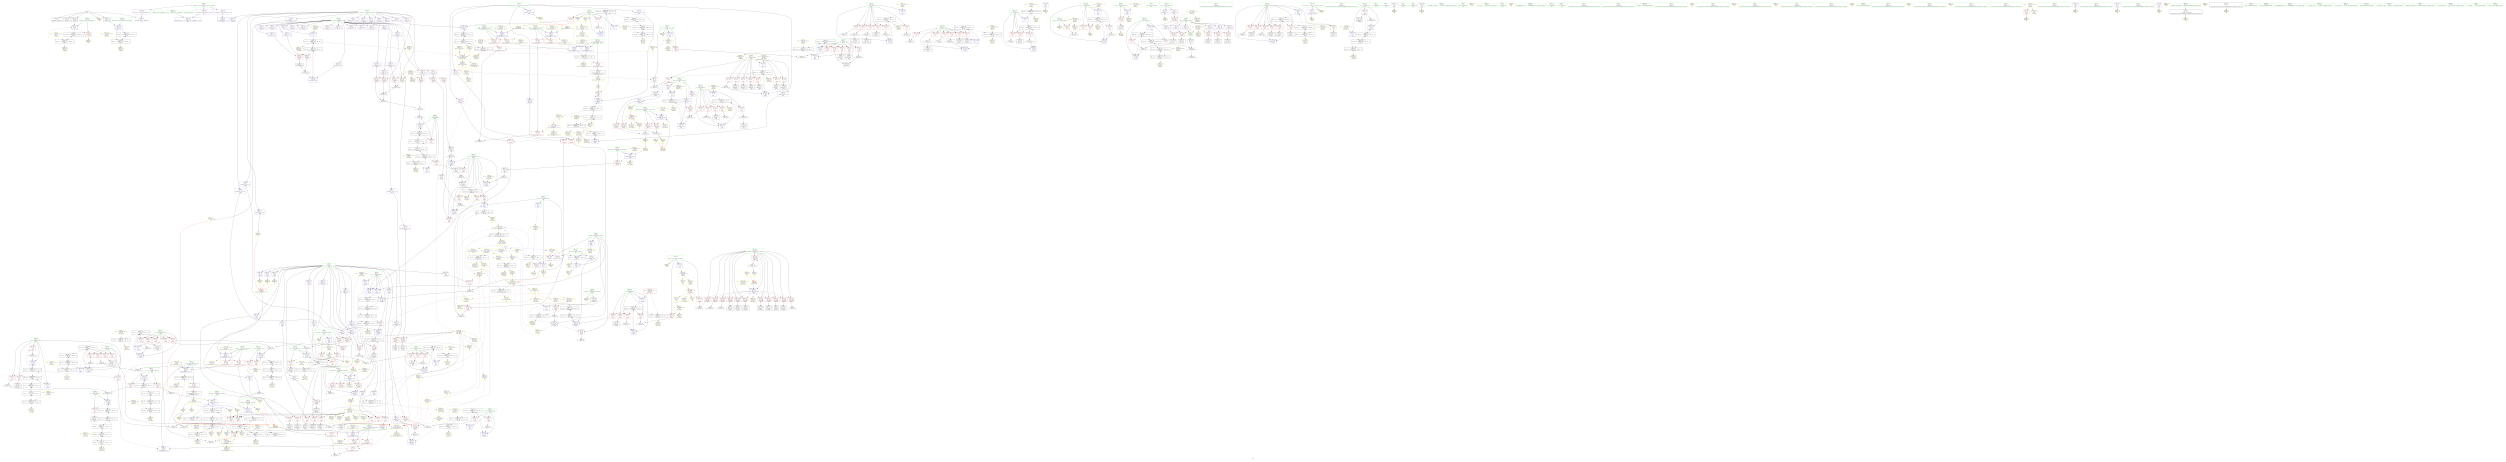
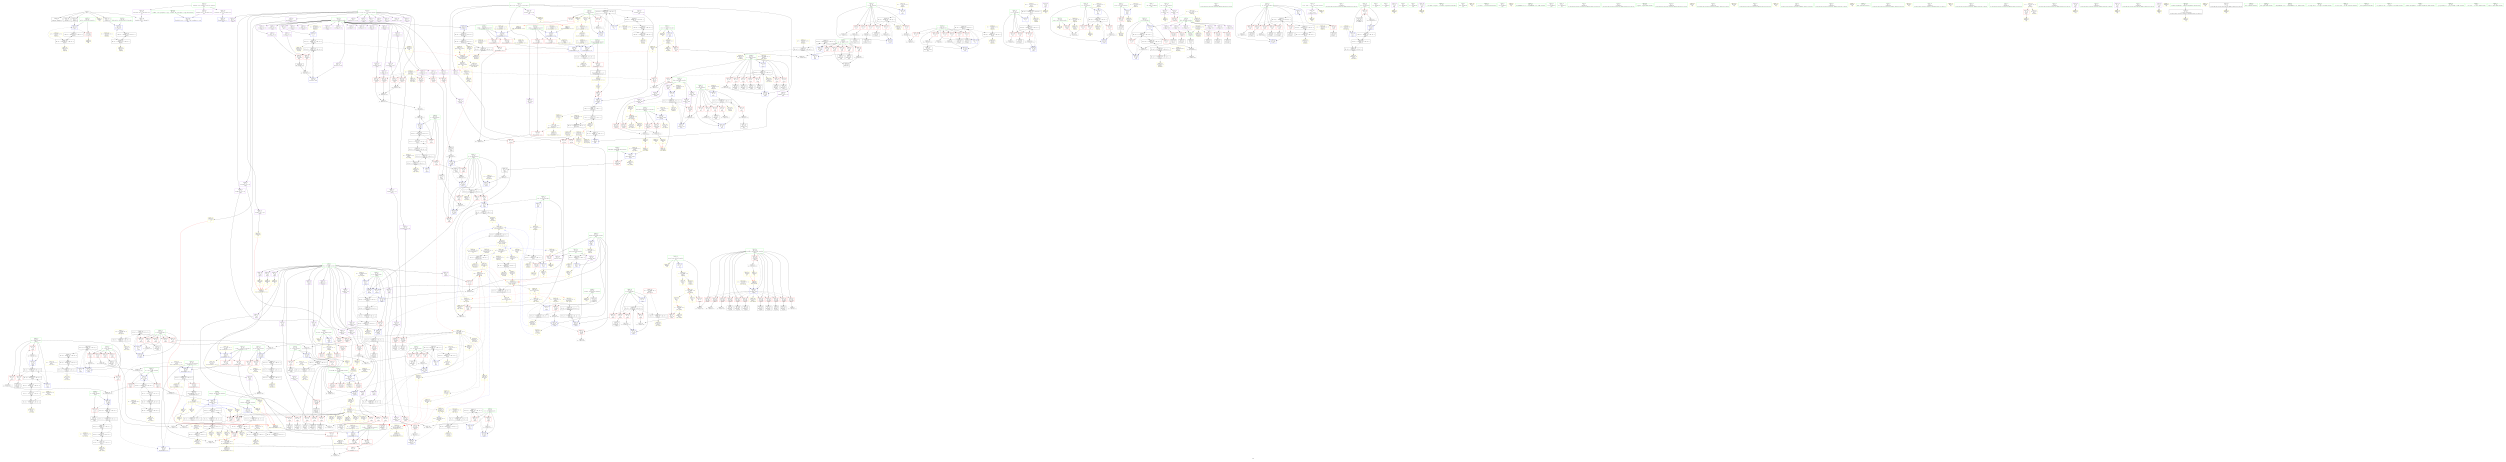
node "NodeID: 222": added
node "NodeID: 901": removed
